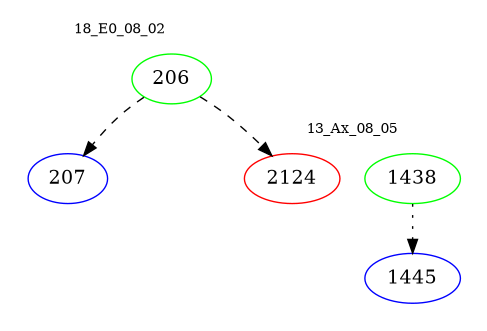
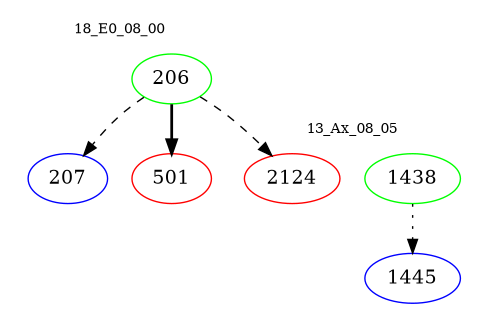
cluster "18_E0_08_02": label "18_E0_08_02" -> "18_E0_08_00"
node "501": added
